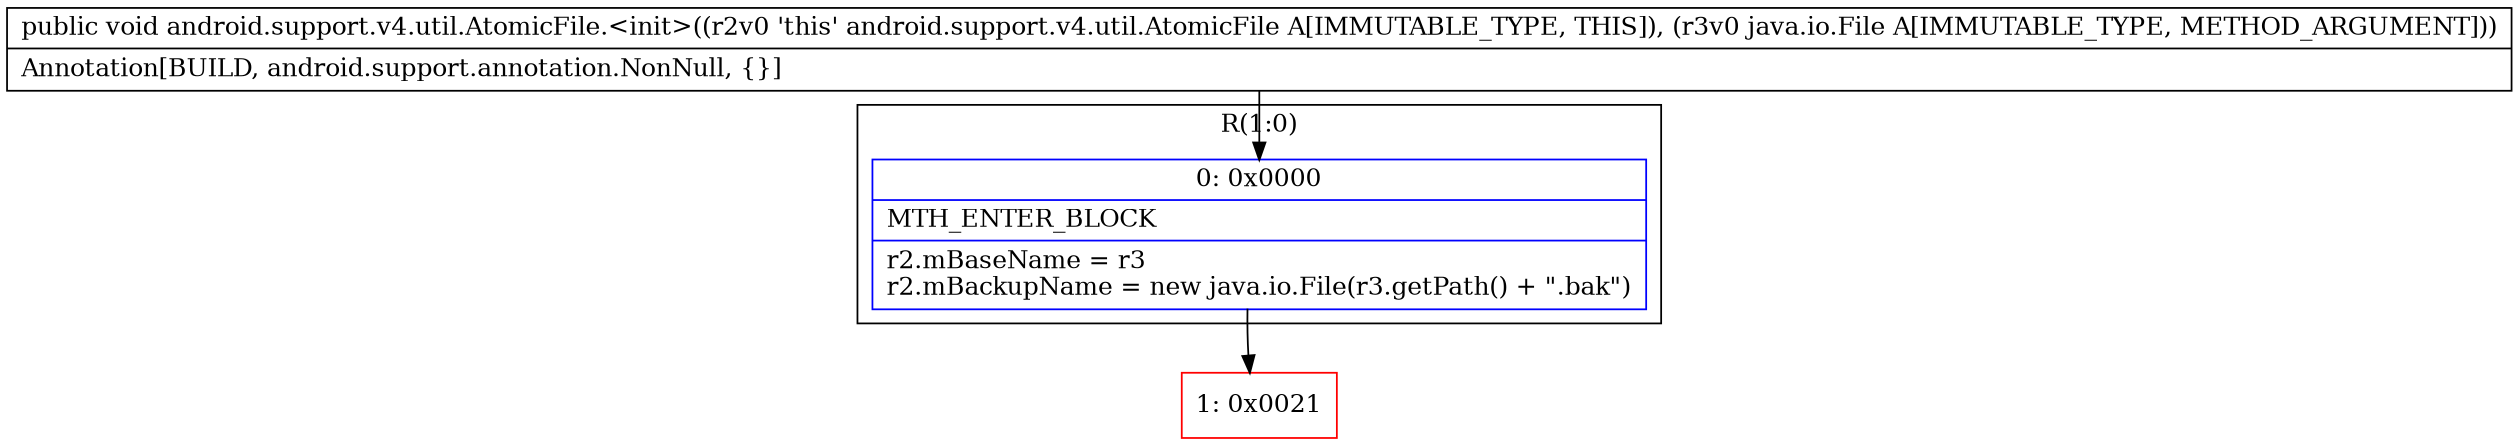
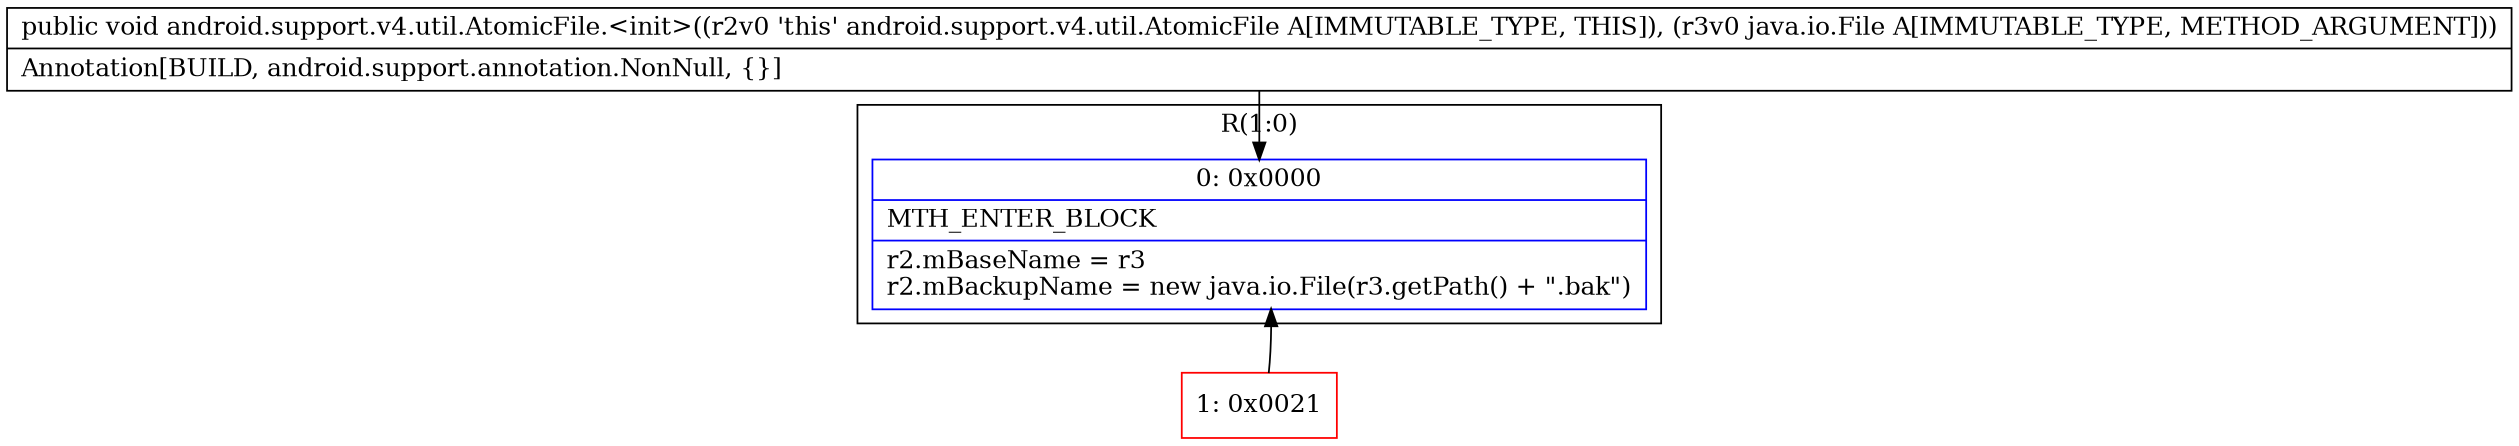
edge "0: 0x0000" -> "1: 0x0021": reversed
